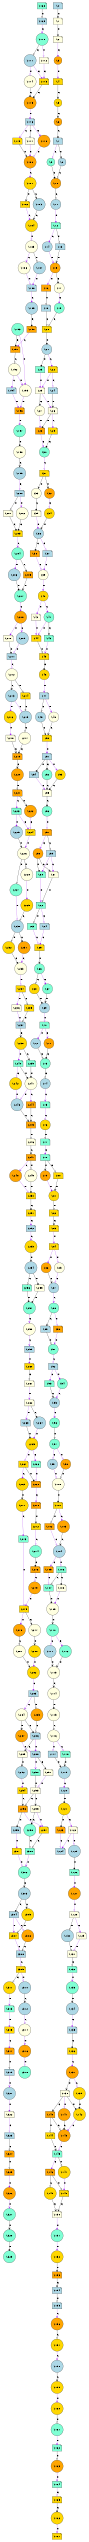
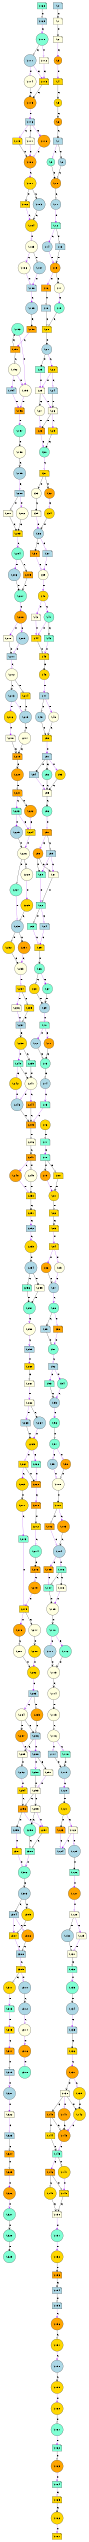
edge "S193" -> "S191": reversed
edge "S75" -> "S76": now "S75" -> "S245"
